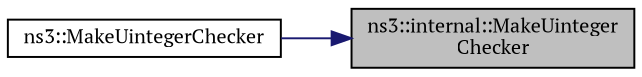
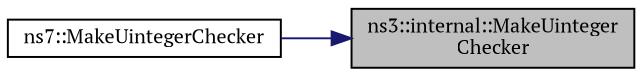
node "ns3::MakeUintegerChecker": label "ns3::MakeUintegerChecker" -> "ns7::MakeUintegerChecker"
